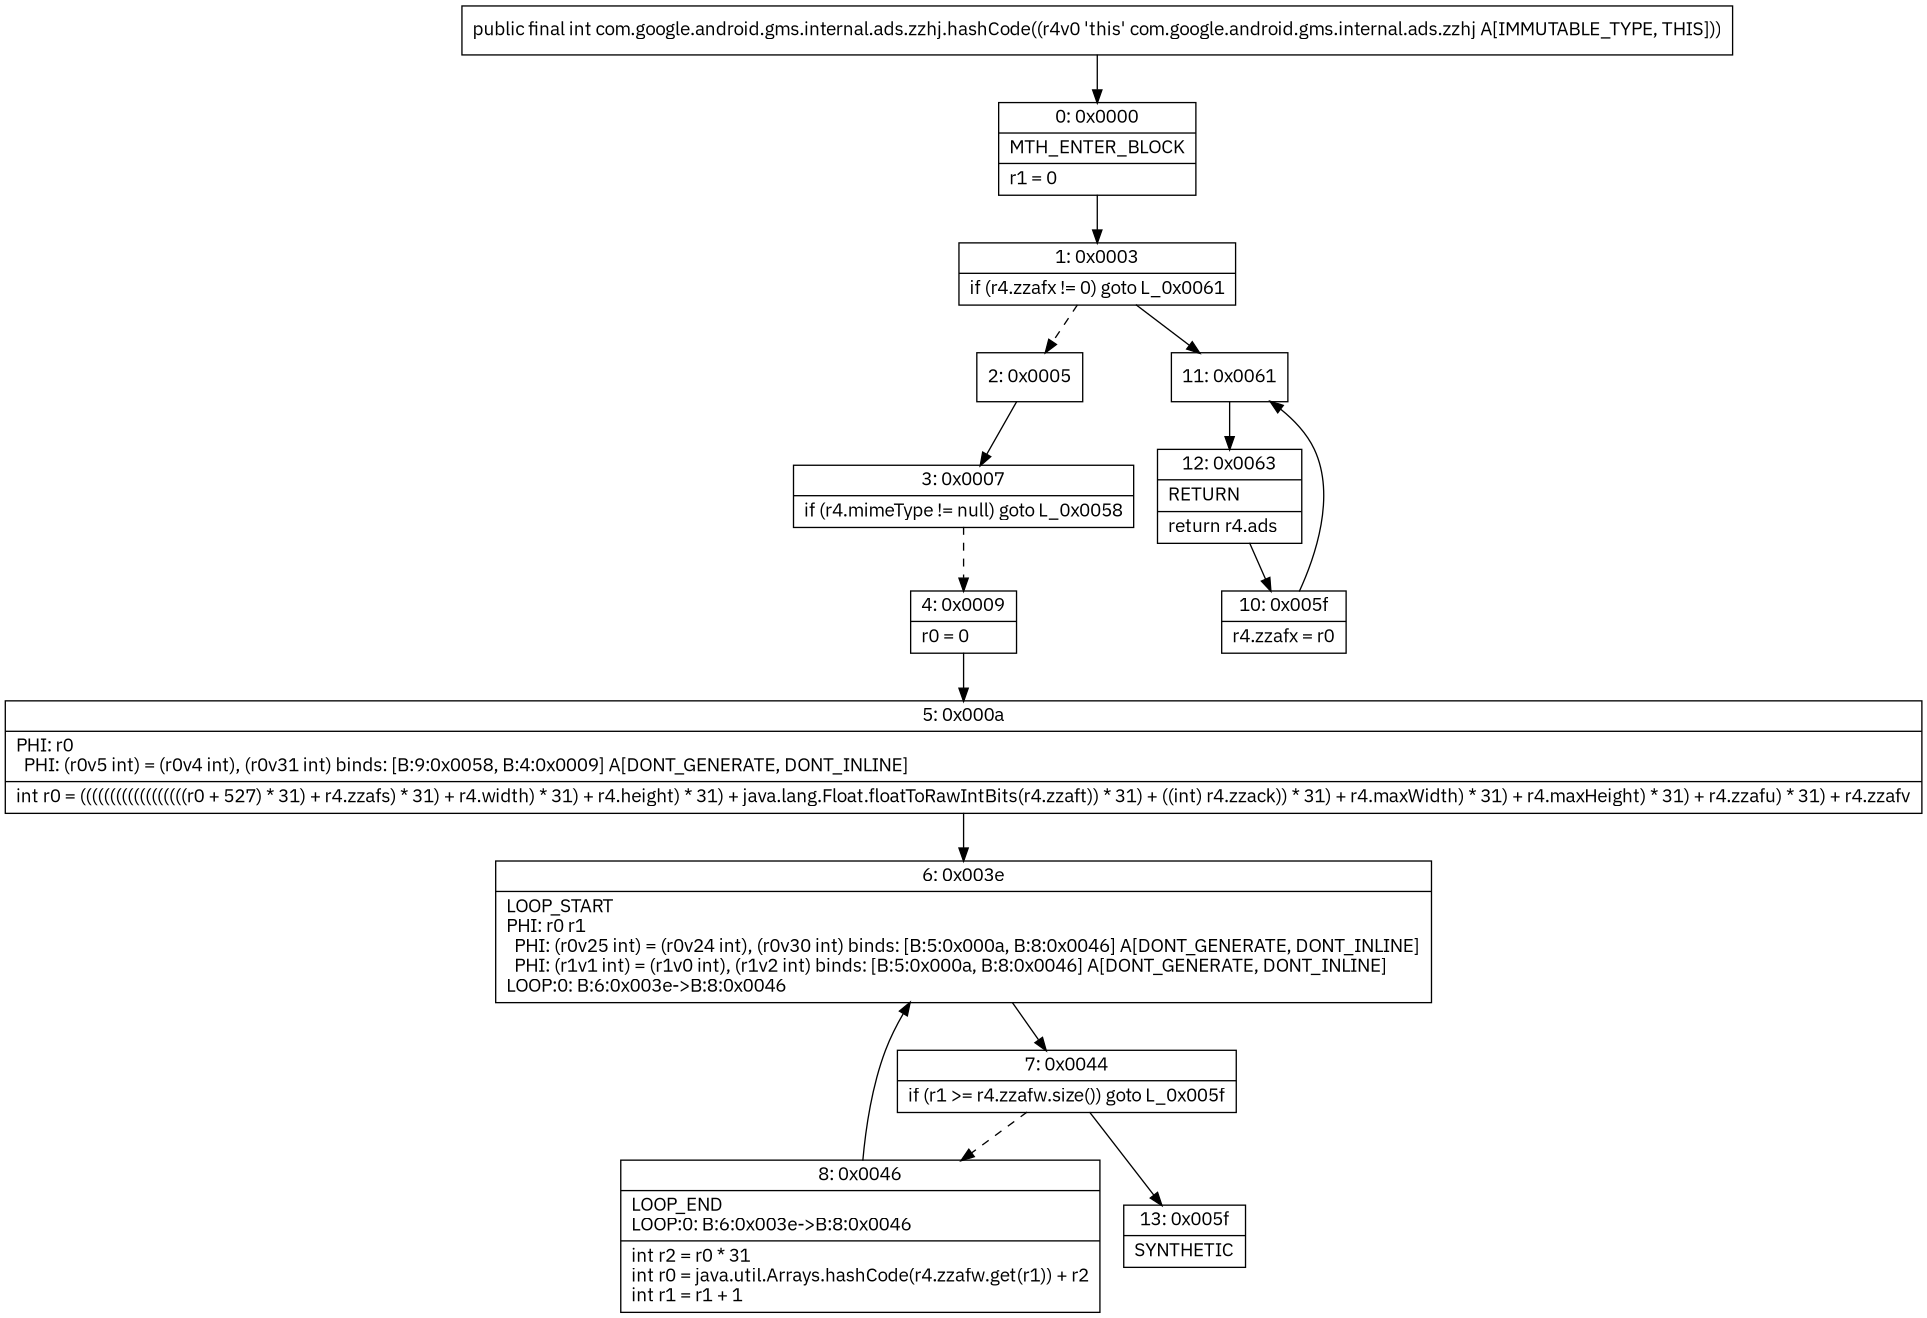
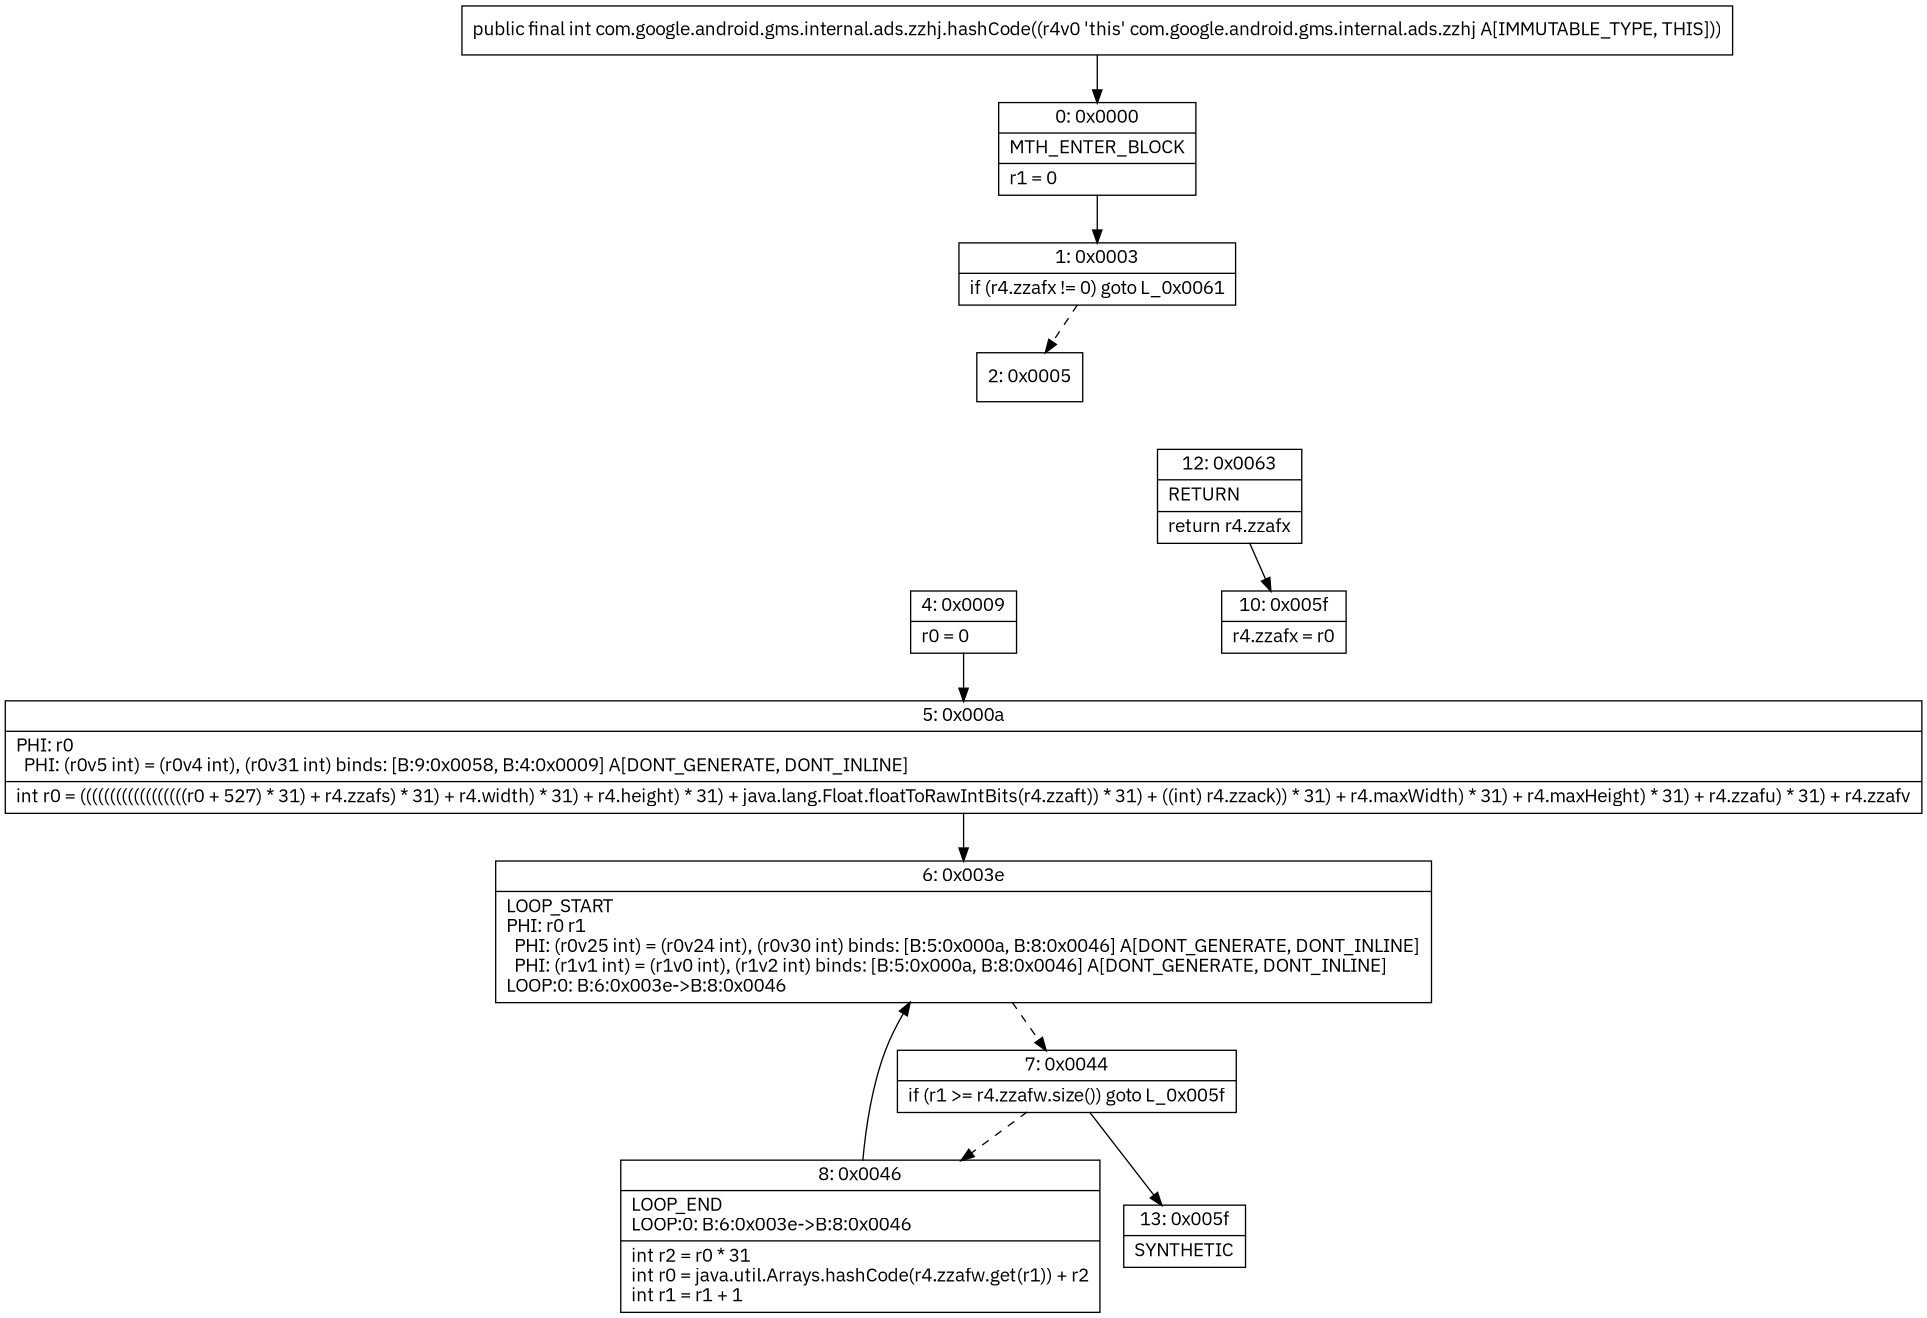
node "11: 0x0061": removed
node "3: 0x0007": removed
node "12: 0x0063": text "return r4.ads" -> "return r4.zzafx"
edge "6: 0x003e" -> "7: 0x0044": style solid -> dashed
